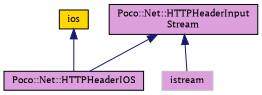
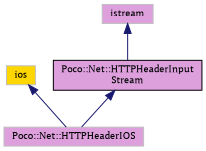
node "ios": color black -> grey75
edge "istream" -> "Poco::Net::HTTPHeaderInput Stream": reversed
node "Poco::Net::HTTPHeaderIOS": color black -> grey75
